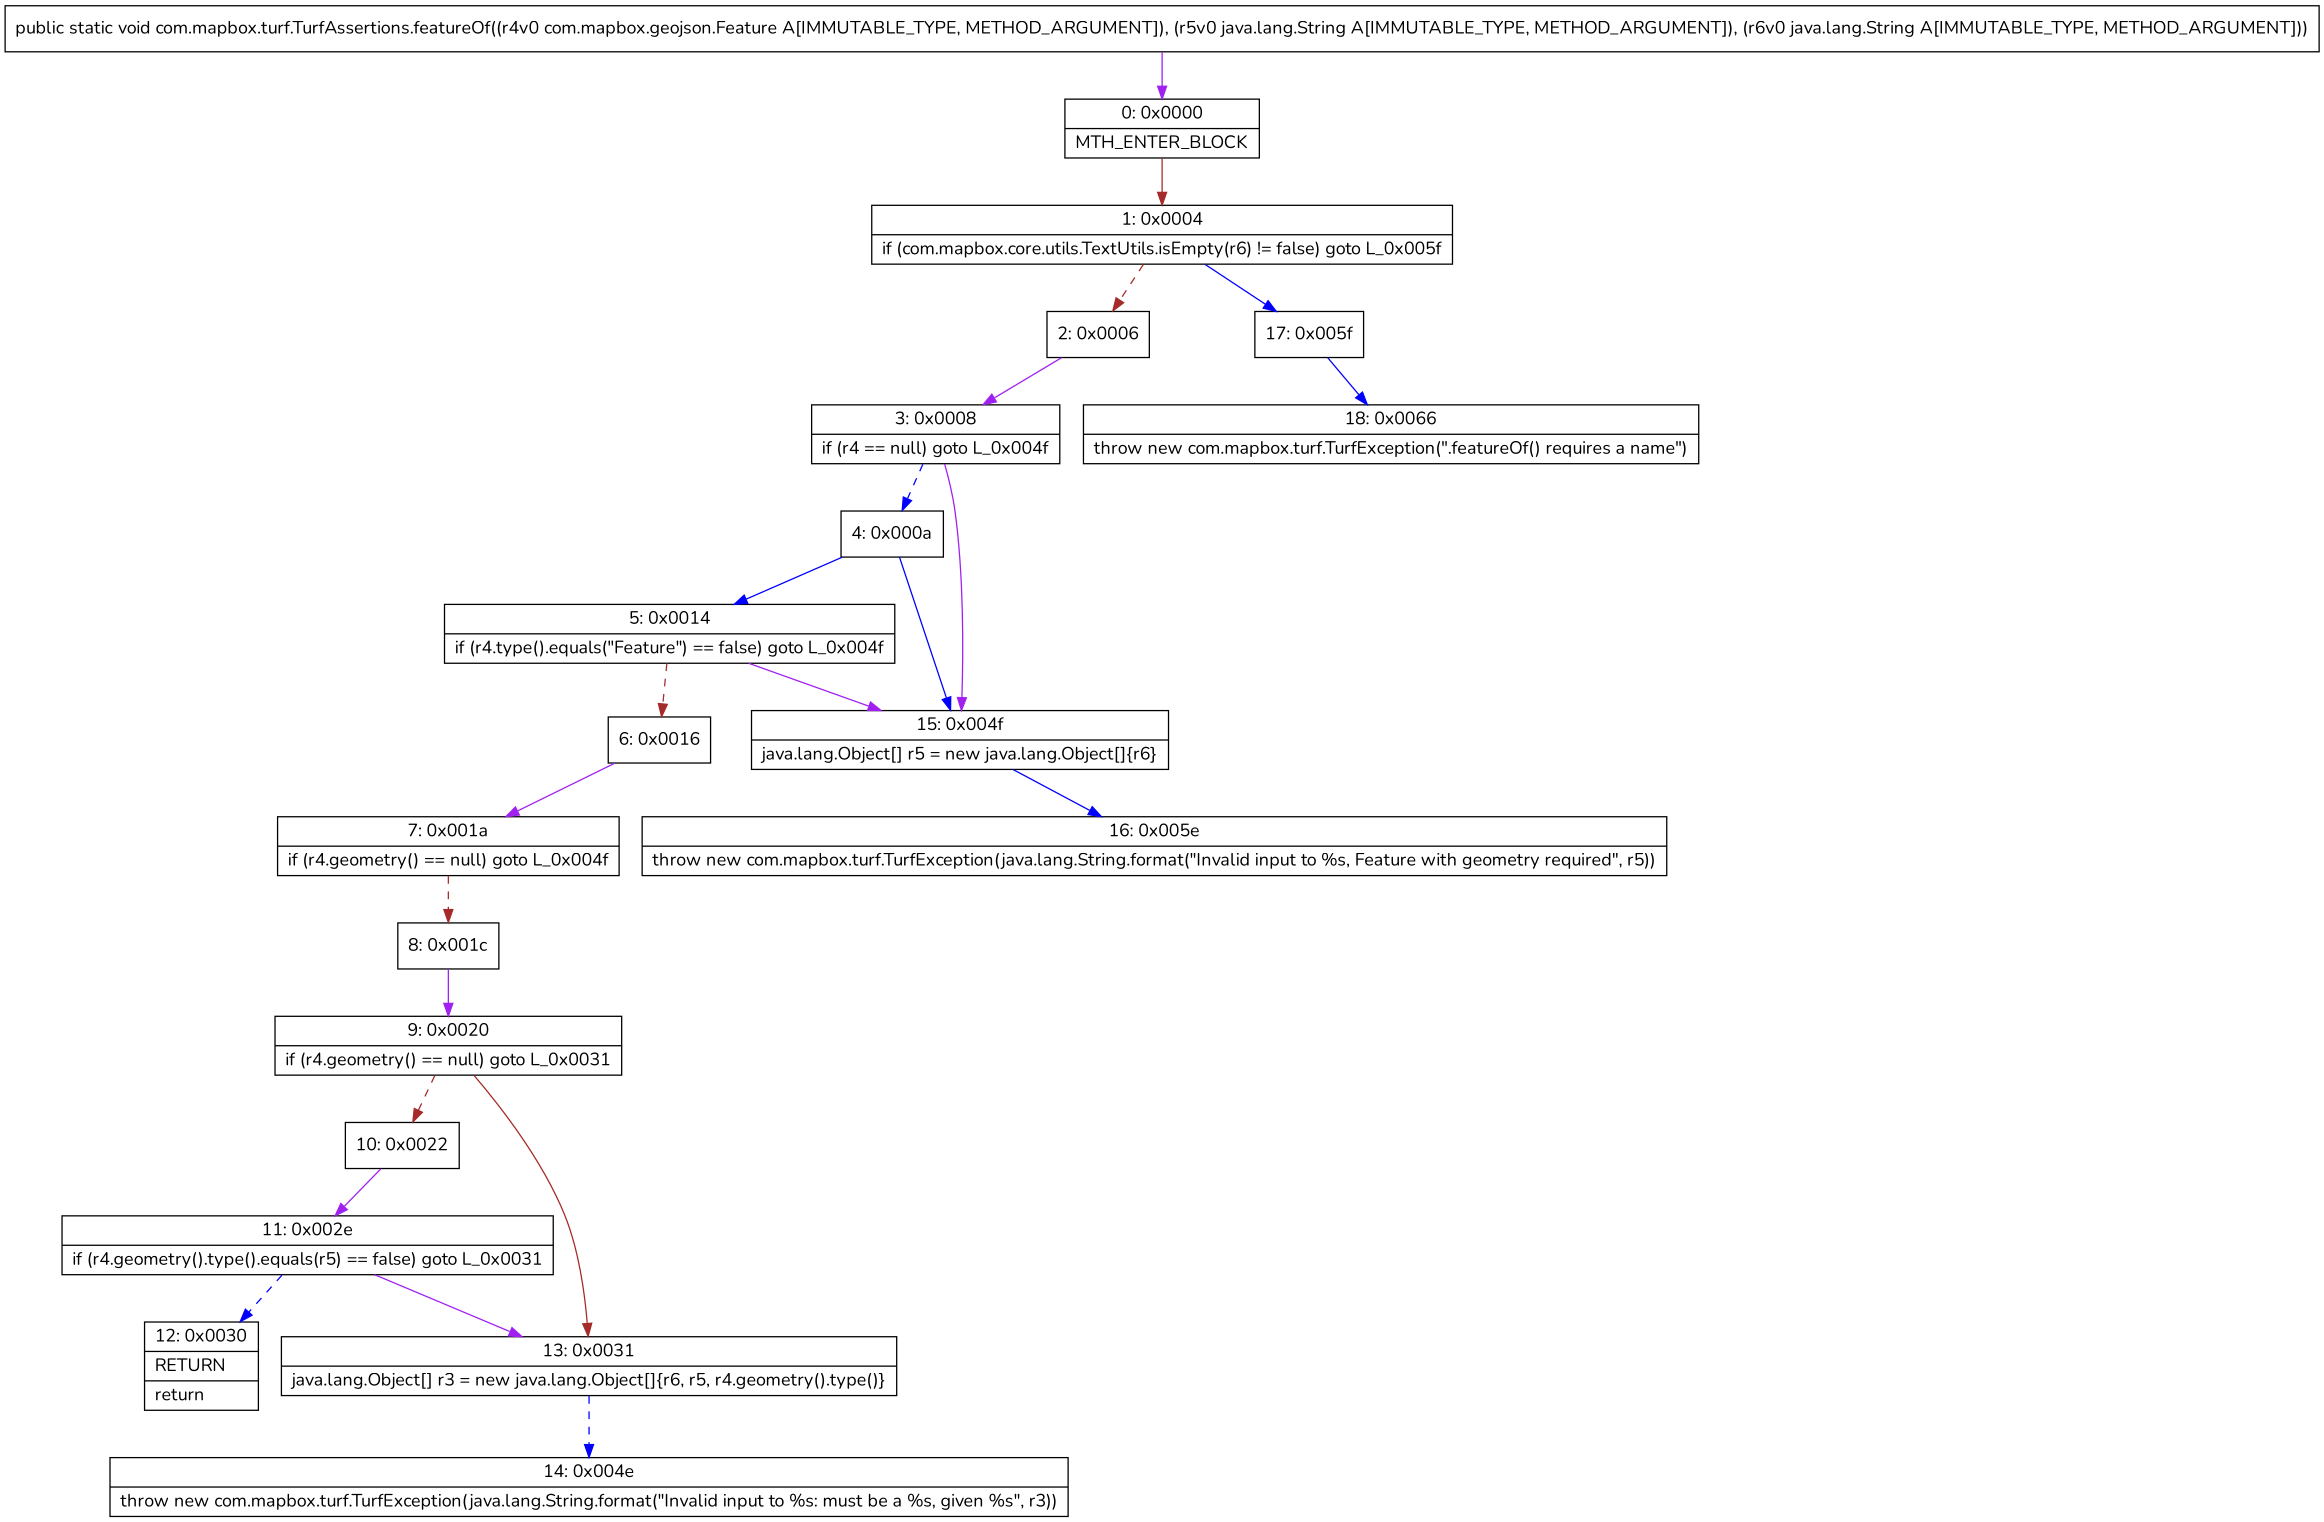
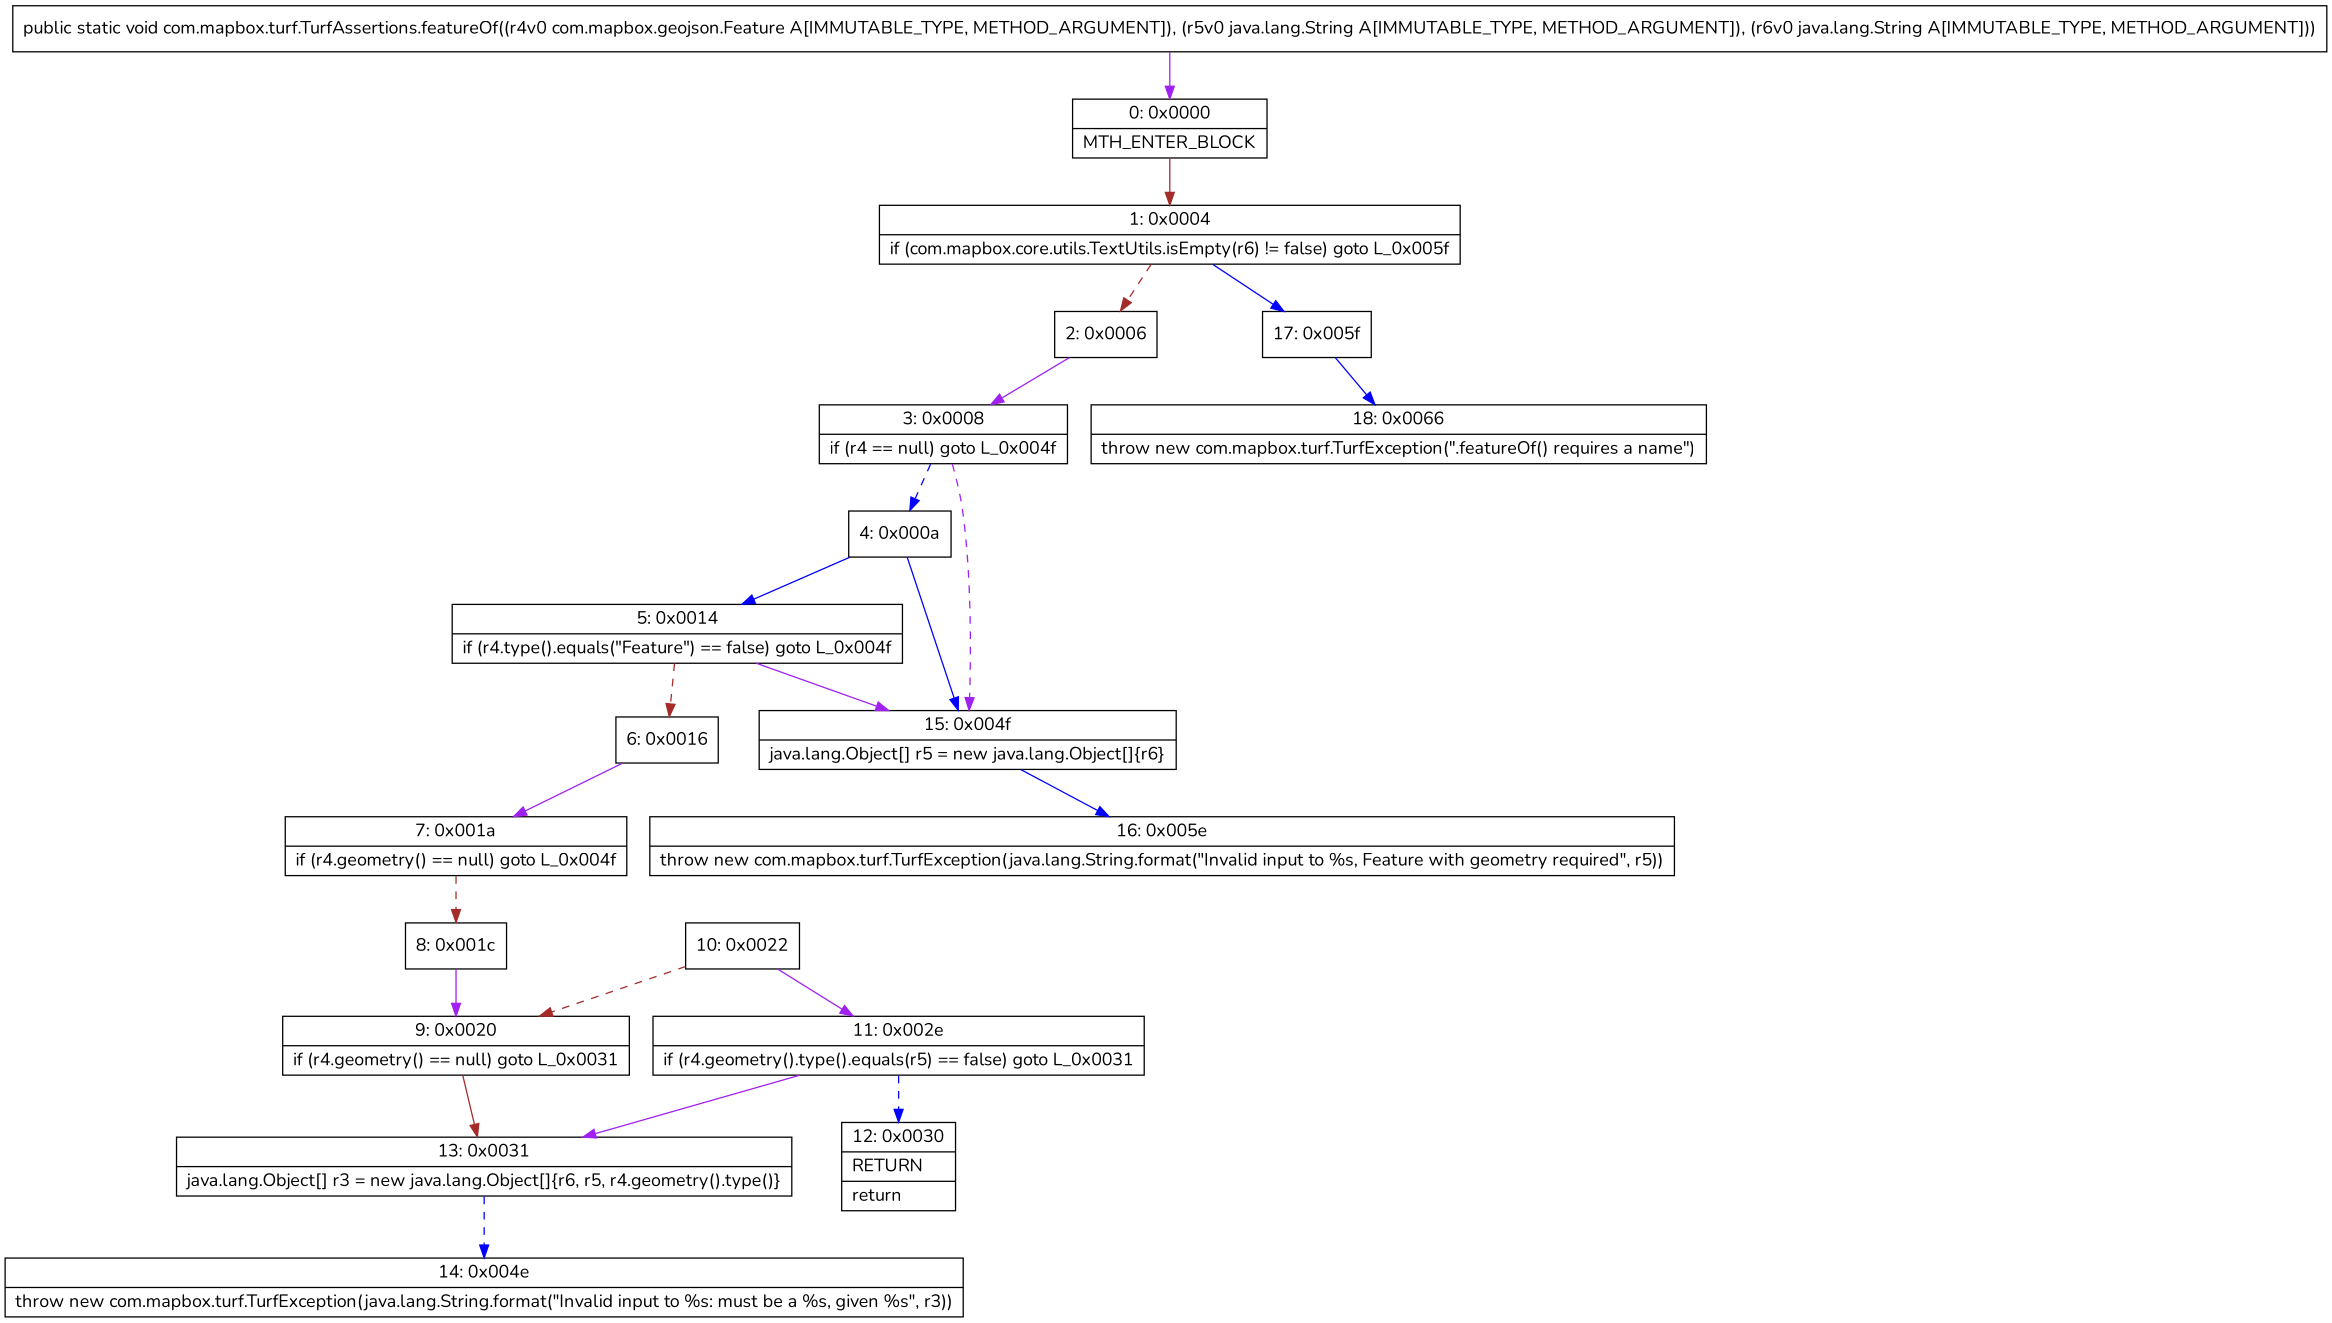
edge "3: 0x0008" -> "15: 0x004f": style solid -> dashed
edge "9: 0x0020" -> "10: 0x0022": reversed
